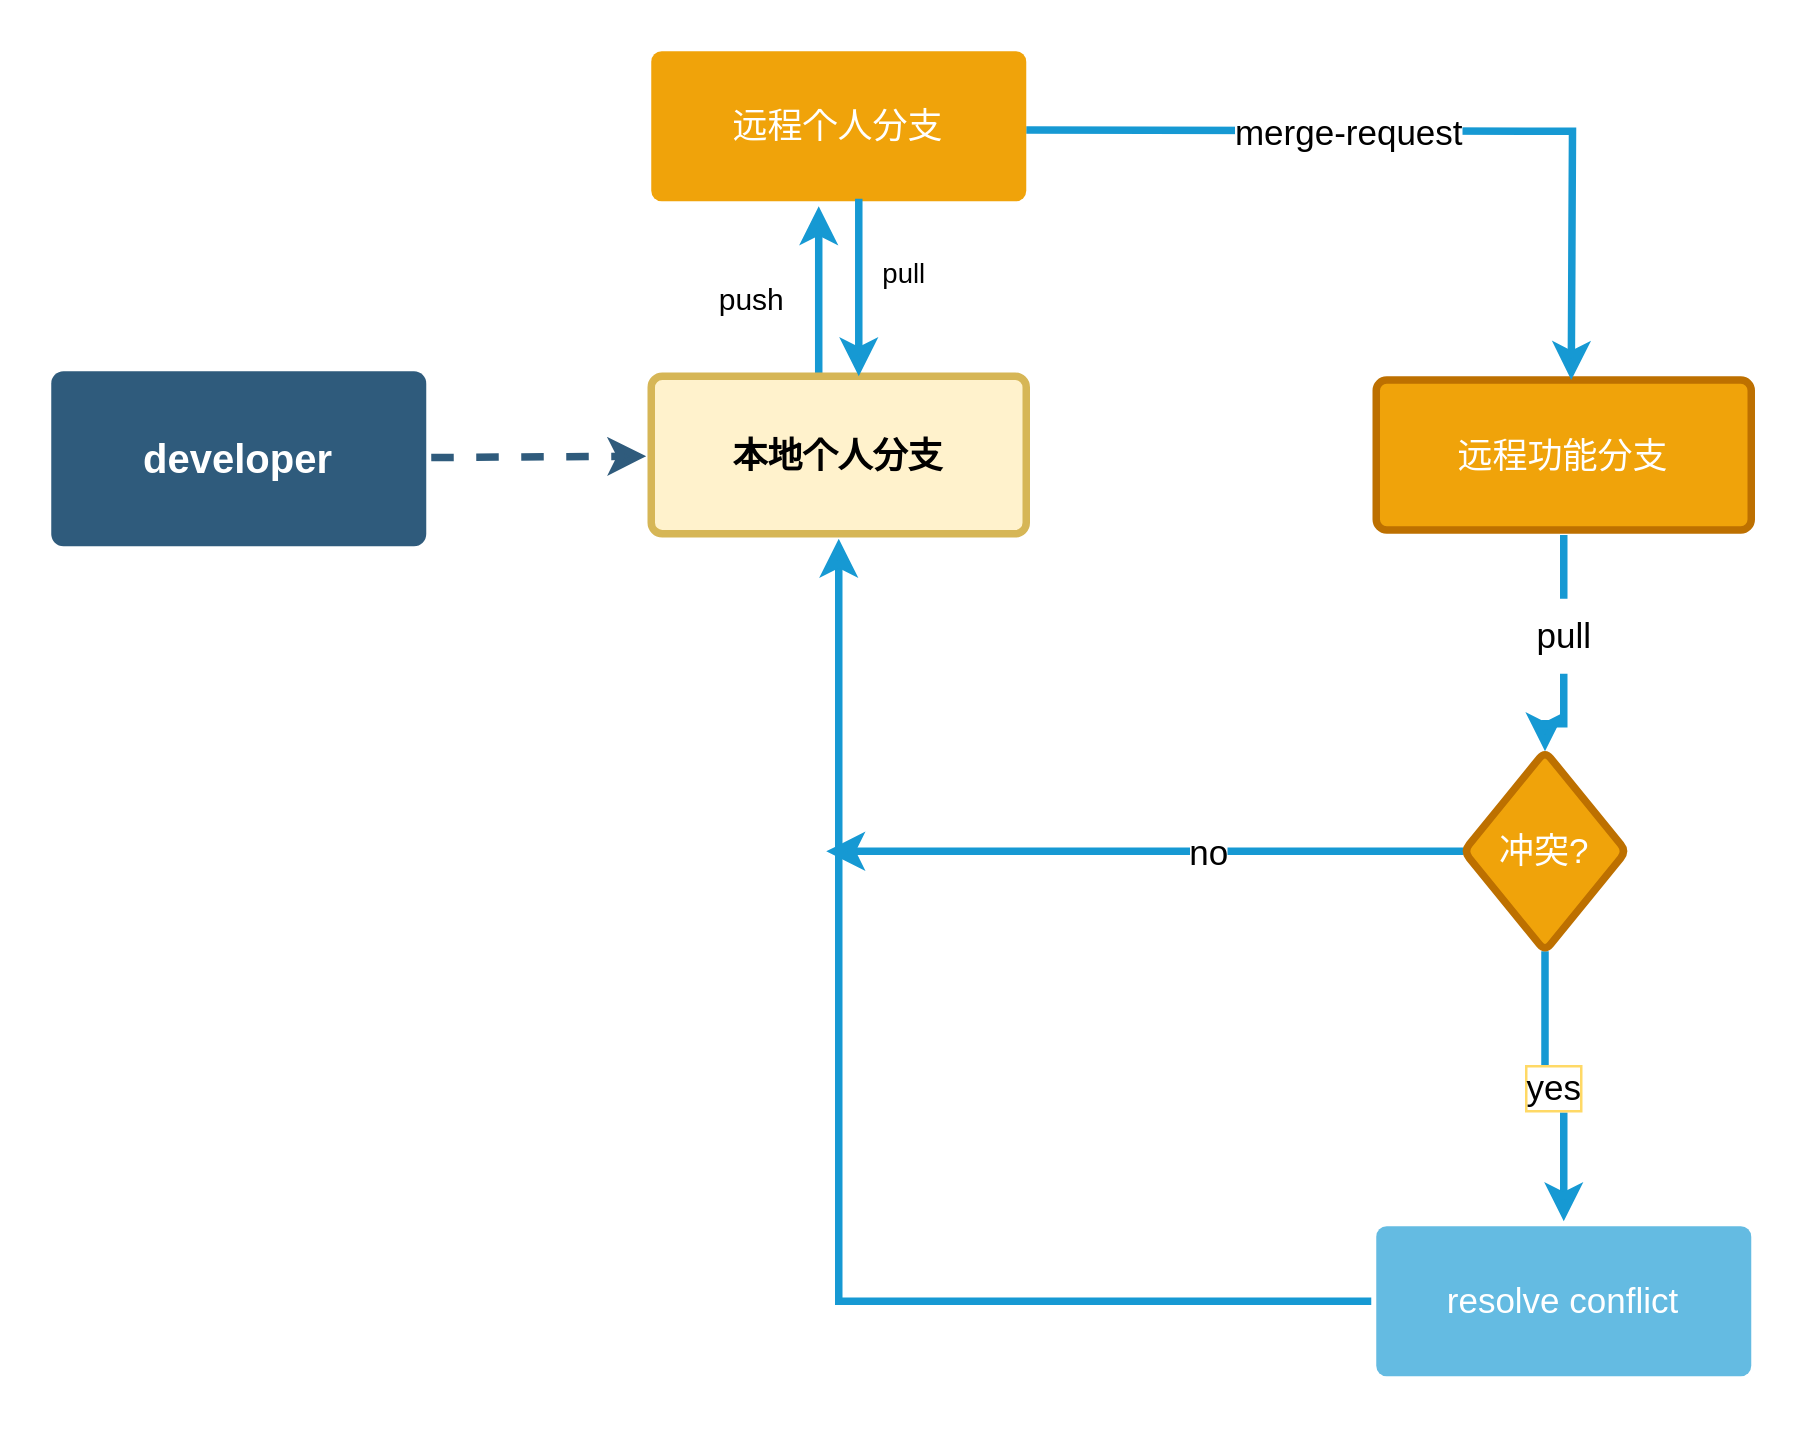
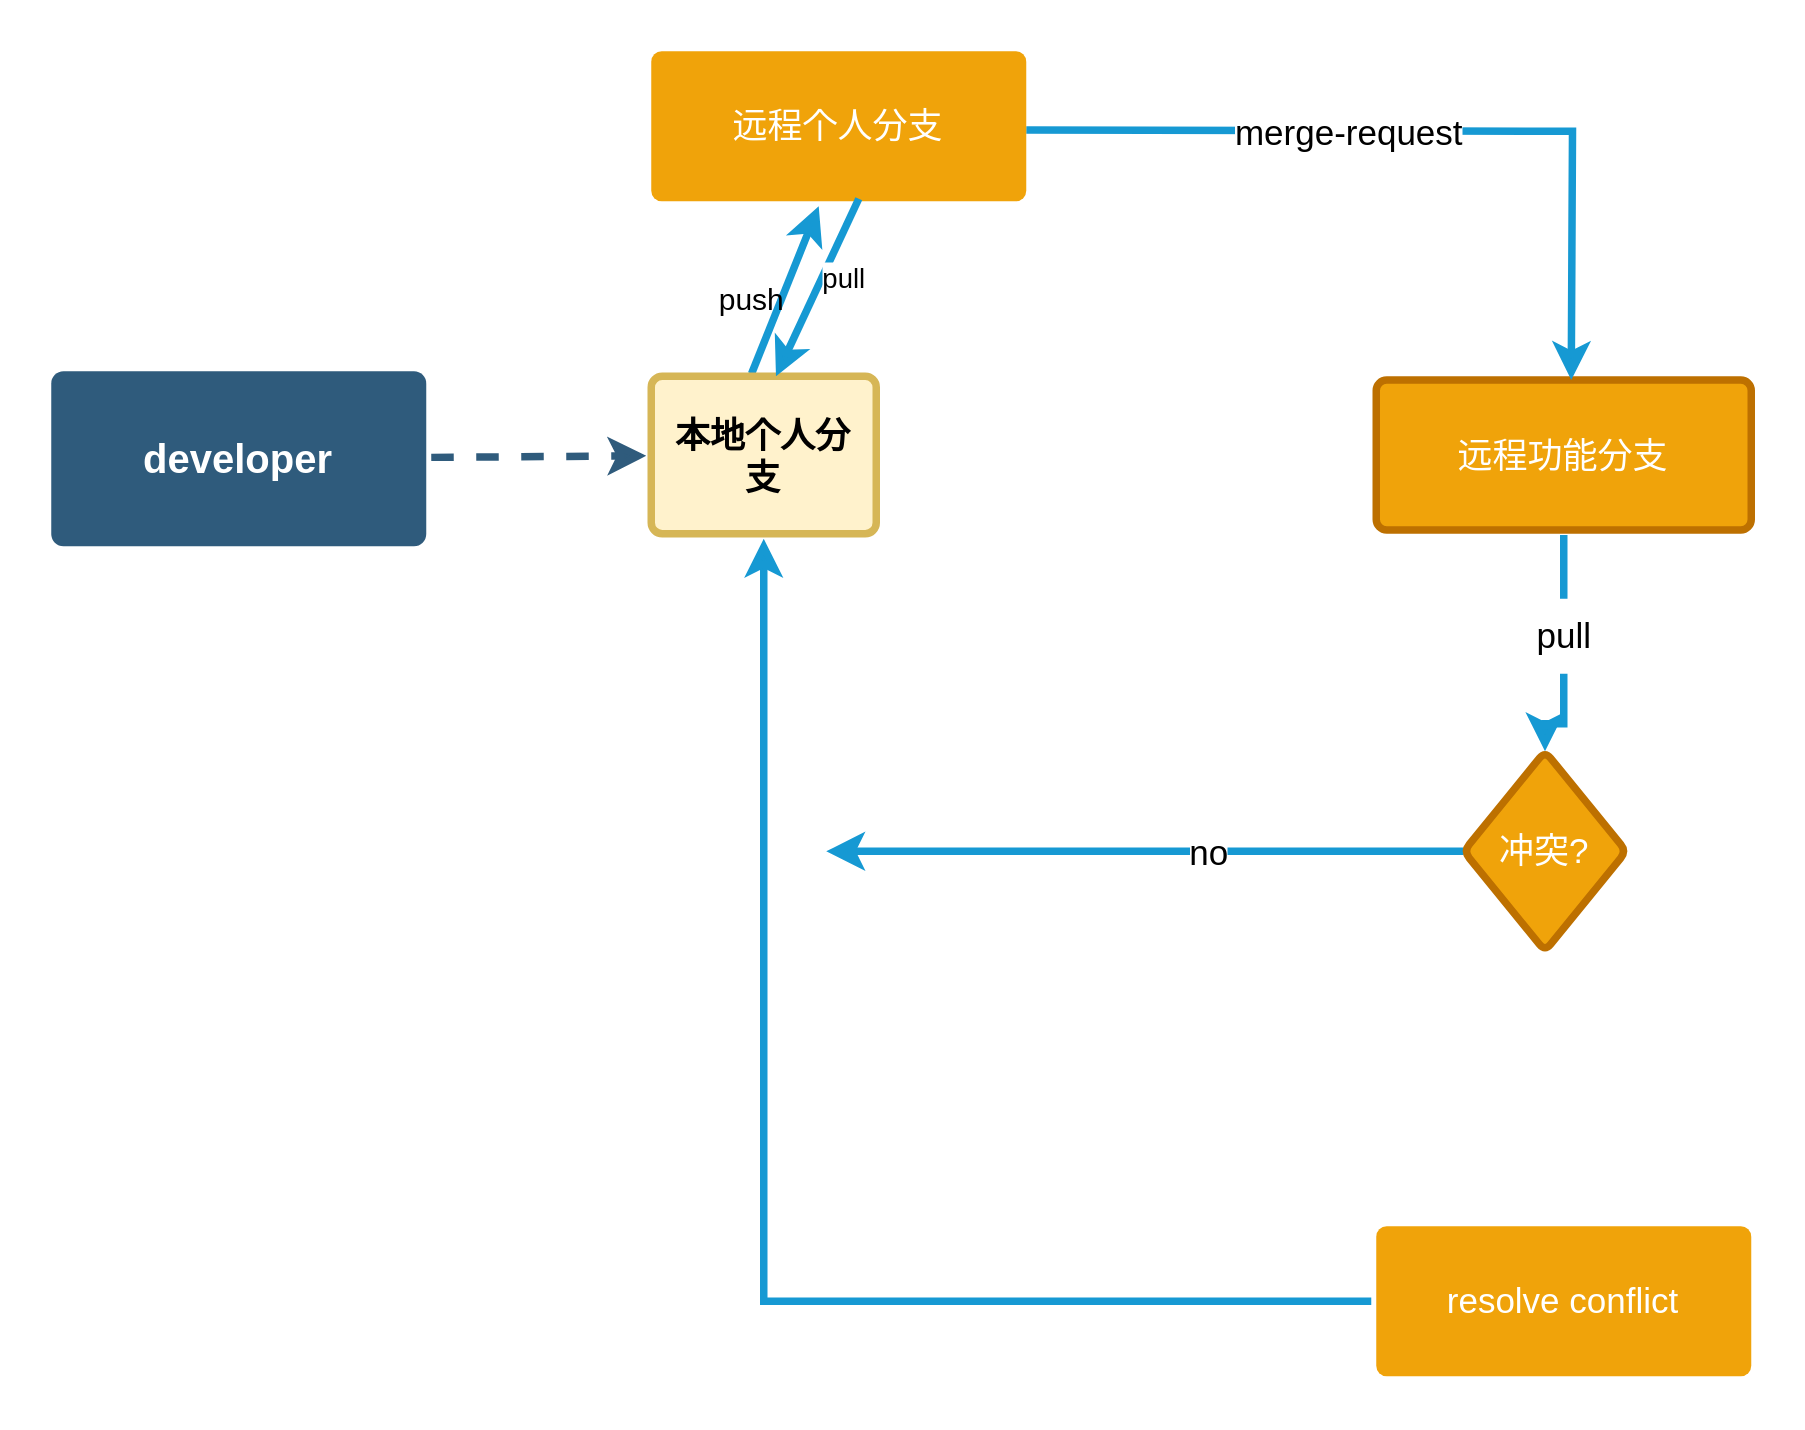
node "本地个人分支": size 375x158 -> 225x158
edge "冲突?" -> "resolve conflict": removed, label "yes"
node "resolve conflict": fillcolor #64bbe2 -> #f0a30a
